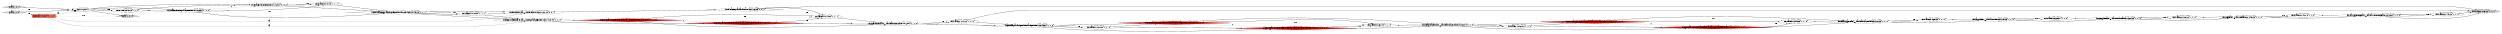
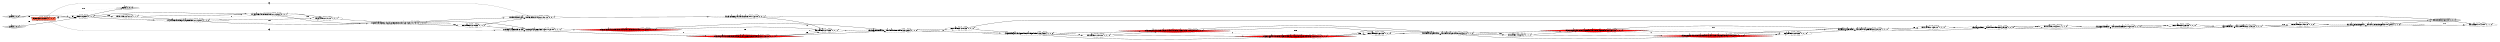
edge "return false@@@44@@@['1', '1', '0']" -> "return true@@@16@@@['1', '1', '1']": reversed
